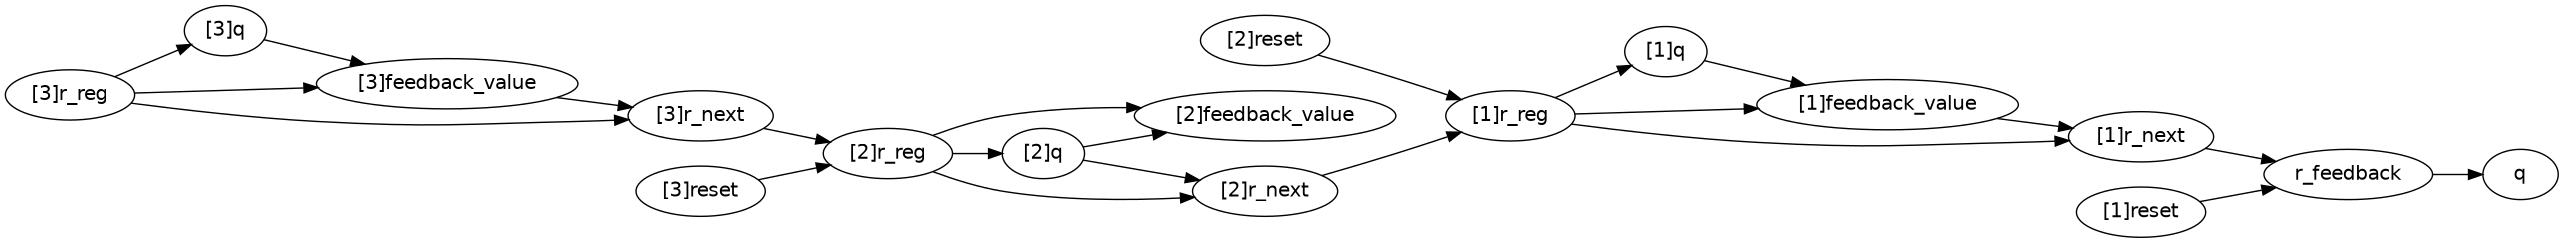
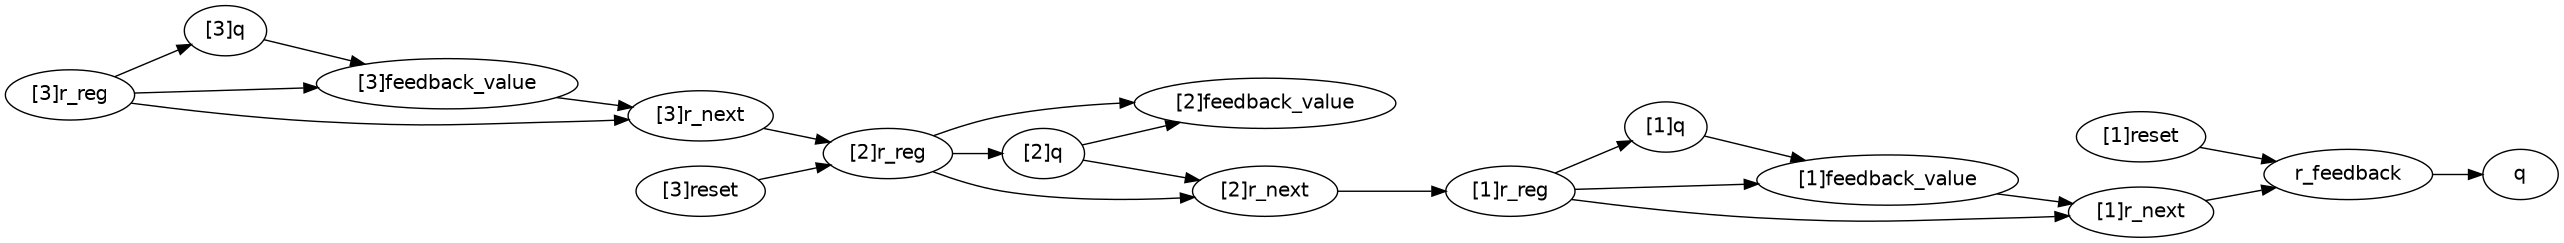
node "[2]reset": removed
